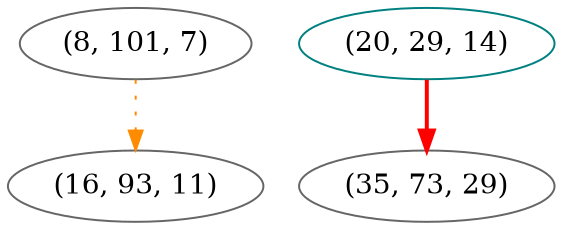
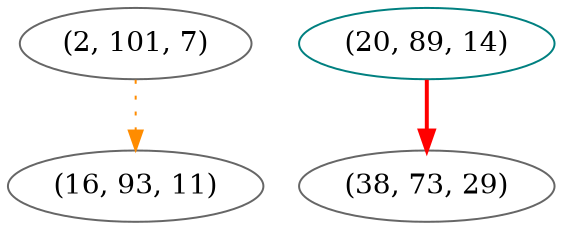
node "(8, 101, 7)": label "(8, 101, 7)" -> "(2, 101, 7)"
node "(20, 29, 14)": label "(20, 29, 14)" -> "(20, 89, 14)"
node "(35, 73, 29)": label "(35, 73, 29)" -> "(38, 73, 29)"
